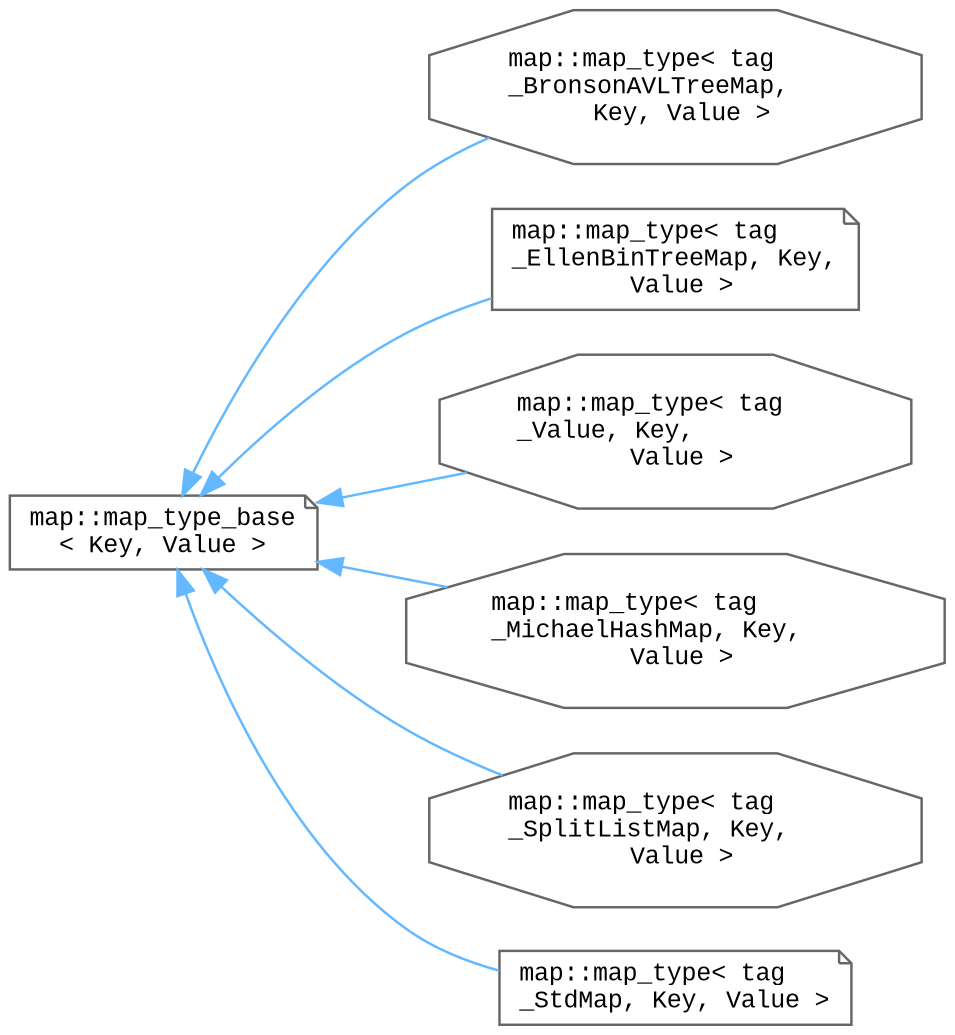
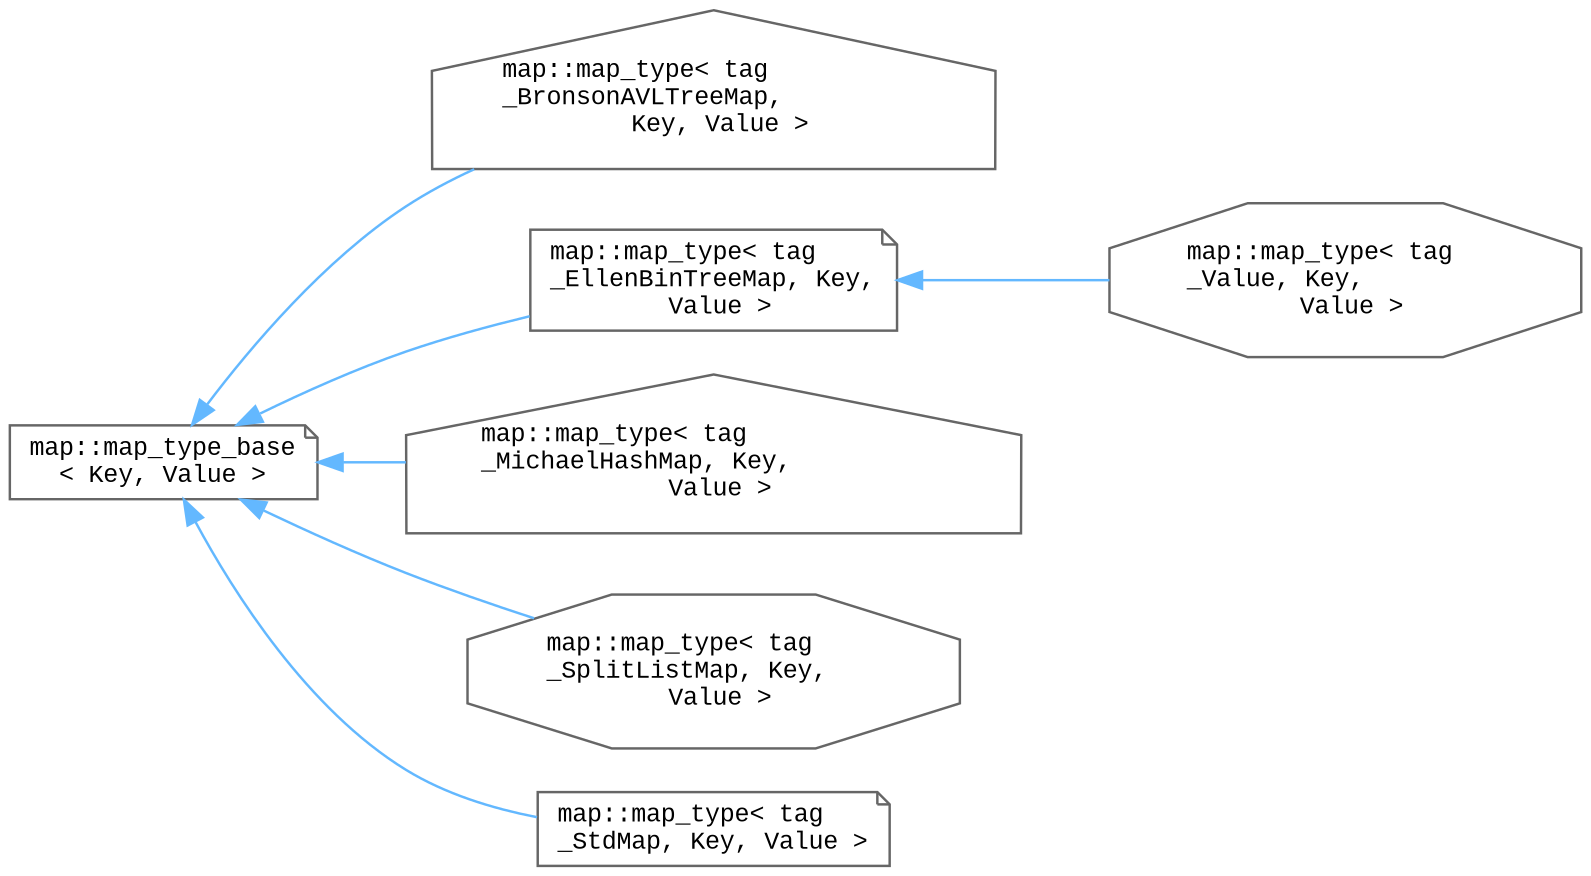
node "map::map_type< tag _BronsonAVLTreeMap, Key, Value >": shape octagon -> house
edge "map::map_type< tag _Value, Key, Value >" -> "map::map_type_base < Key, Value >": now "map::map_type< tag _Value, Key, Value >" -> "map::map_type< tag _EllenBinTreeMap, Key, Value >"
node "map::map_type< tag _MichaelHashMap, Key, Value >": shape octagon -> house
